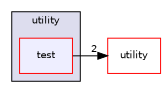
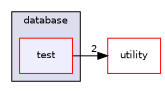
cluster "utility": label "utility" -> "database"
